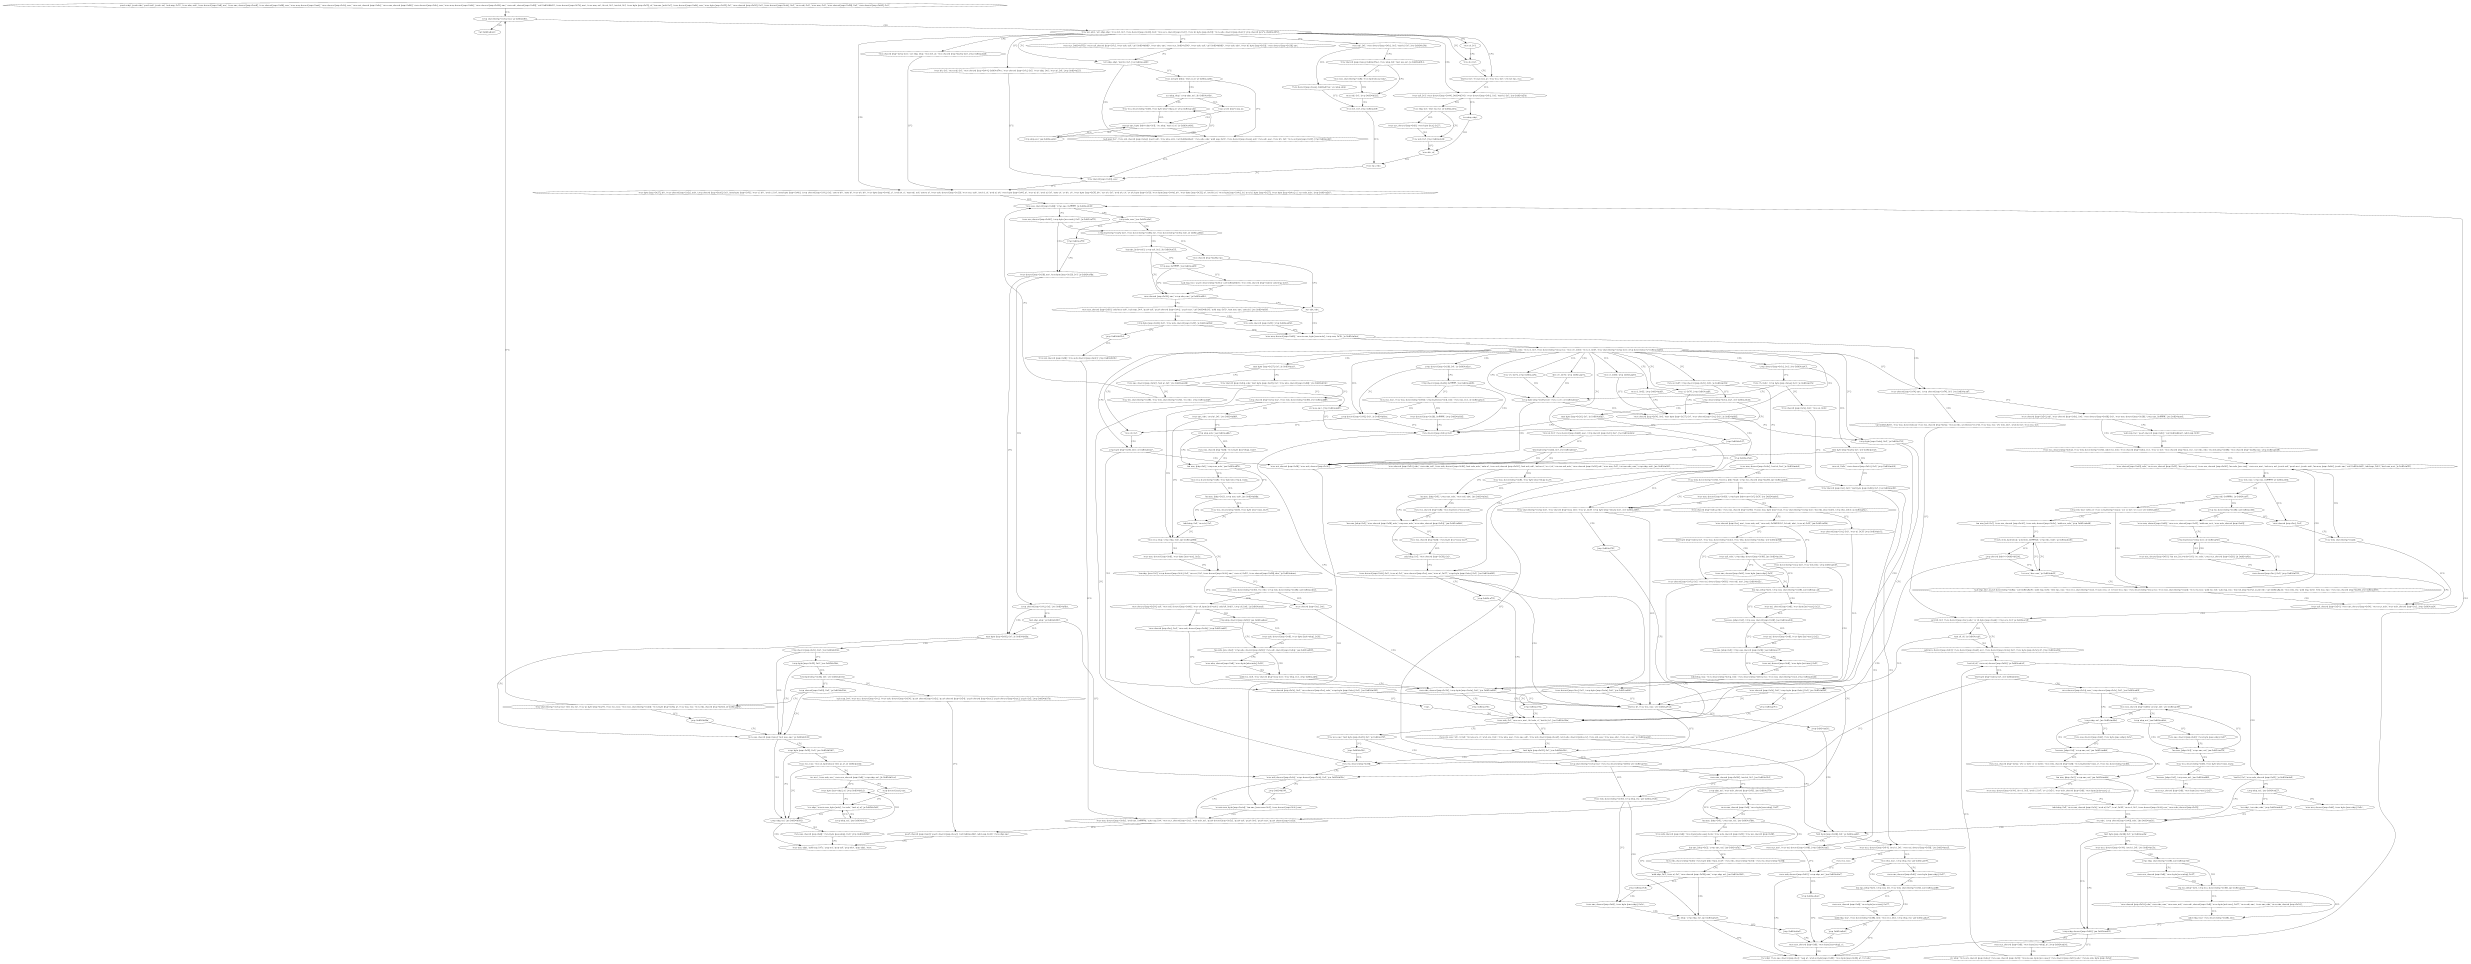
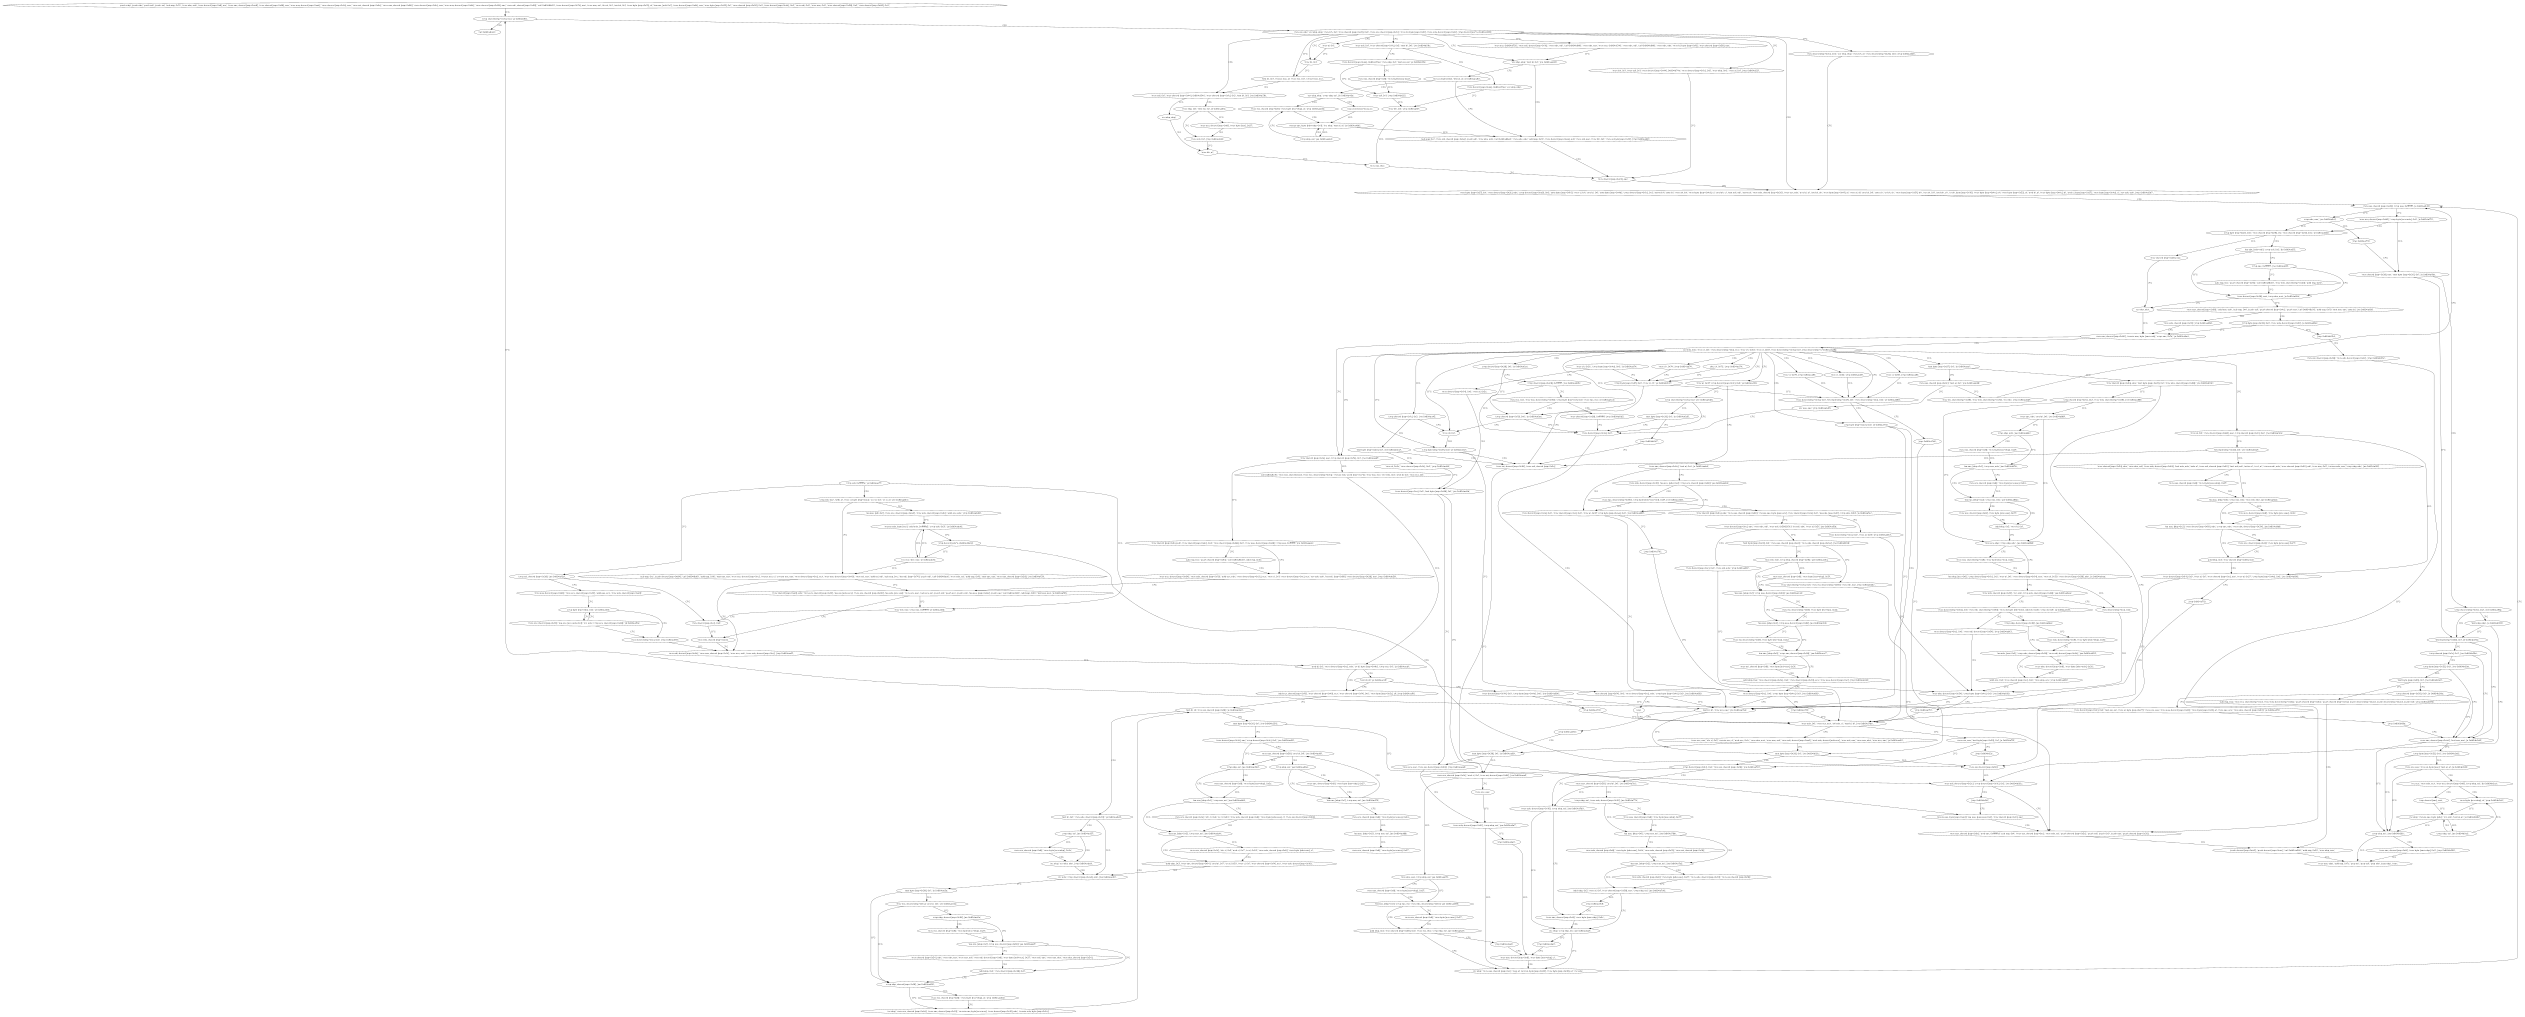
edge "'cmp dword [esp+0x1c], 0x2', 'jne 0x804aa43'," -> "'mov ch, 0x5c', 'cmp byte [esp+0x4a], 0x0', 'je 0x804aa74',": now "'cmp dword [esp+0x1c], 0x2', 'jne 0x804aa43'," -> "'mov dl, 0x1',"
edge "'mov edi, eax', 'cmp eax, 0xffffffff', 'je 0x804af2d'," -> "'cmp edi, 0xfffffffe', 'je 0x804aef7',": reversed
edge "'inc edx', 'cmp dword [esp+0x40], edx', 'jbe 0x804ae50'," -> "'test byte [esp+0x38], 0x1', 'je 0x804aa69',": removed, label "CFG"
edge "'mov ecx, dword [esp+0x8]', 'mov byte [ecx+ebp], 0x5c'," -> "'inc ebp', 'xor ebx, ebx', 'jmp 0x804ade9',": added, label "CFG"
